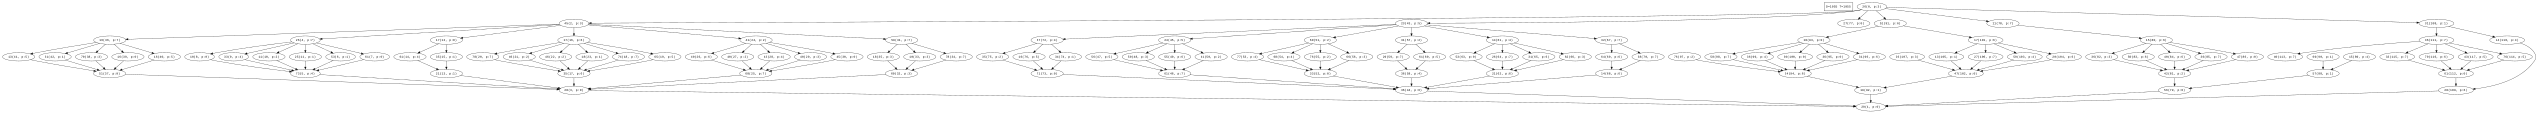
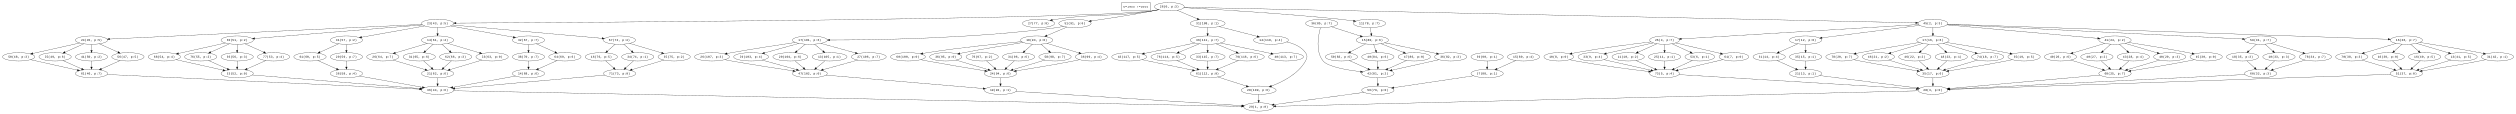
edge "17(101, p:6)" -> "26(107, p:3)": added
edge "15(80, p:6)" -> "36(85, p:7)": reversed
